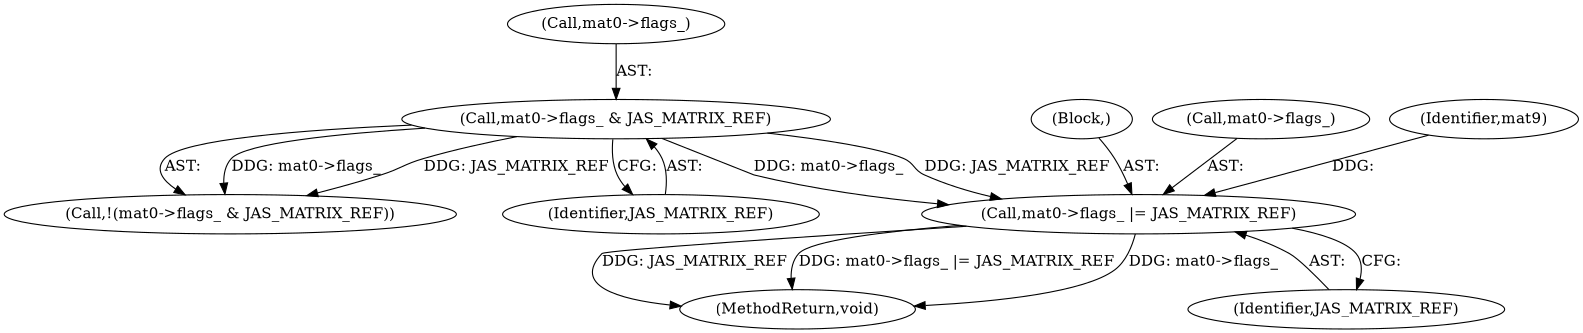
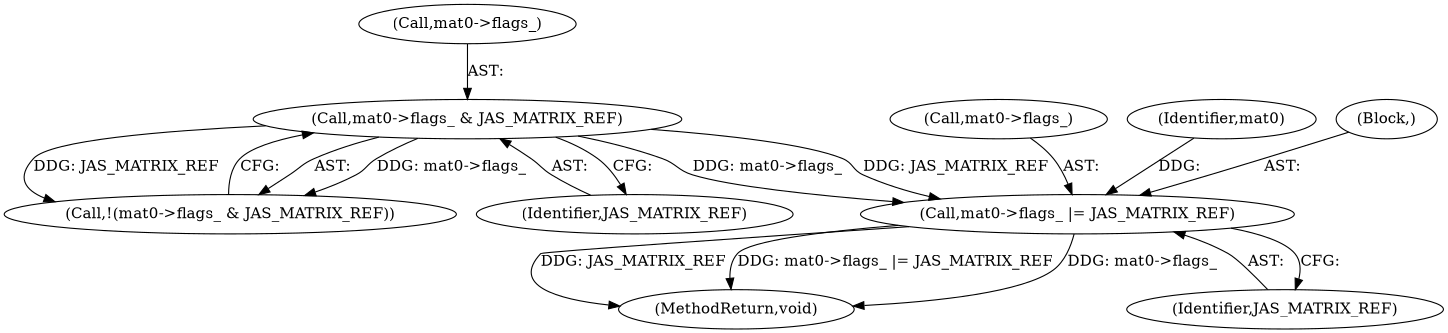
node "(Identifier,mat9)": label "(Identifier,mat9)" -> "(Identifier,mat0)"
edge "(Call,!(mat0->flags_ & JAS_MATRIX_REF))" -> "(Call,mat0->flags_ & JAS_MATRIX_REF)": added, label "CFG:"
